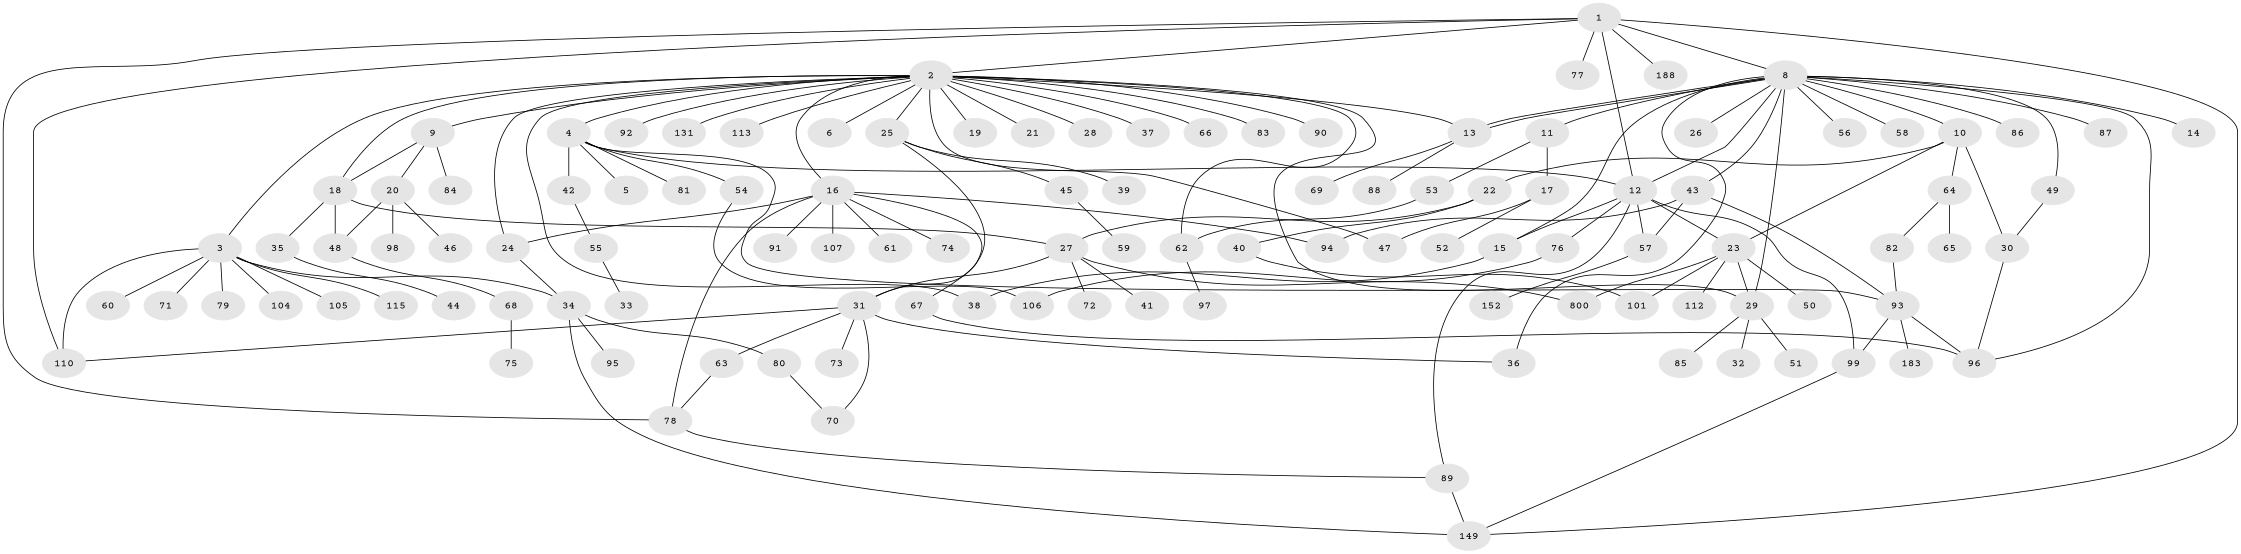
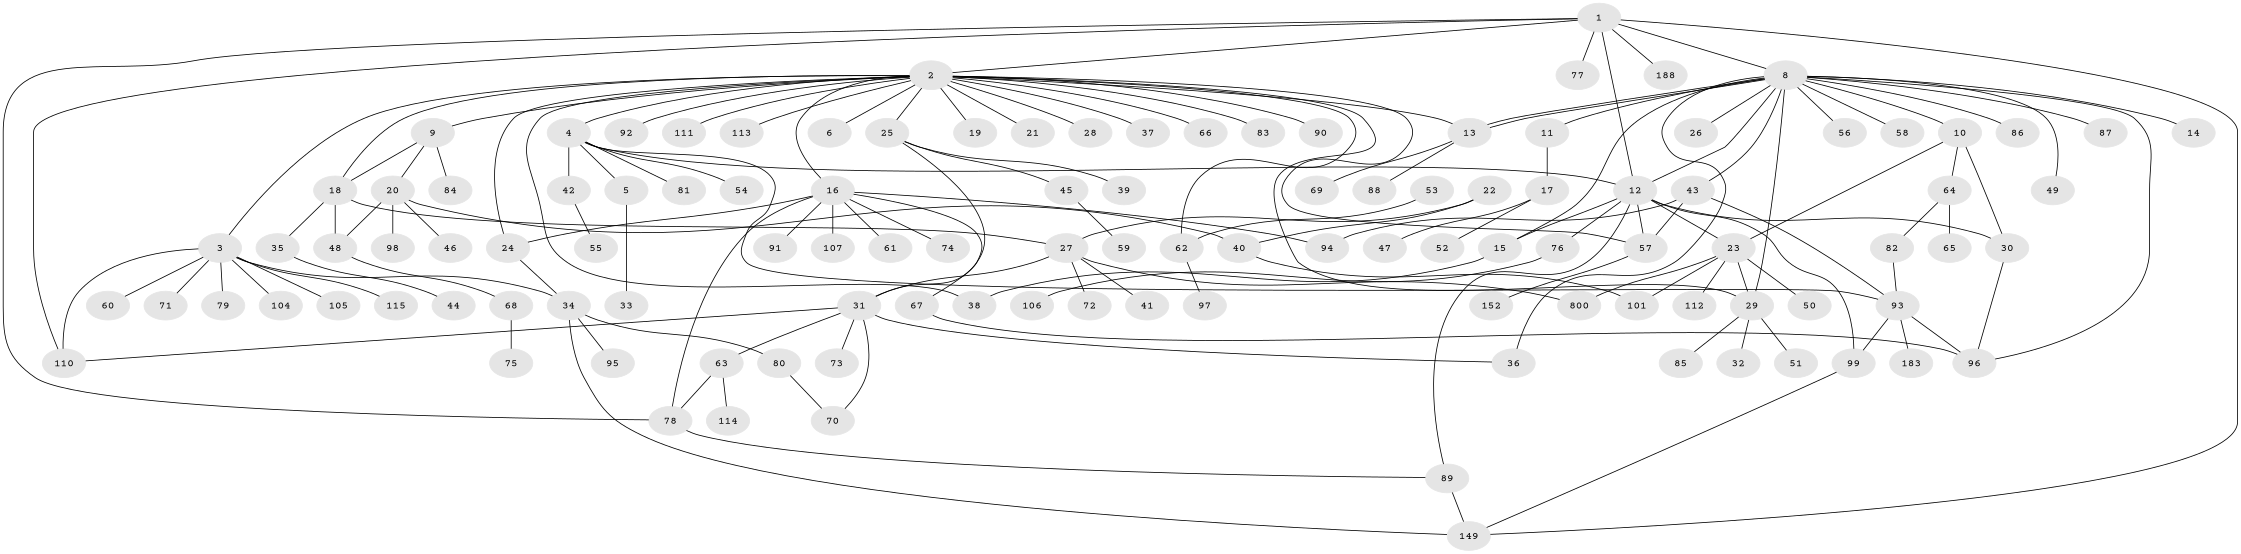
node "131": label "131" -> "111"
edge "11" -- "53": removed
edge "10" -- "22": removed
edge "2" -- "47": now "2" -- "57"
edge "20" -- "40": added
edge "49" -- "30": now "12" -- "30"
edge "55" -- "33": now "5" -- "33"
edge "54" -- "106": removed
node "114": added
